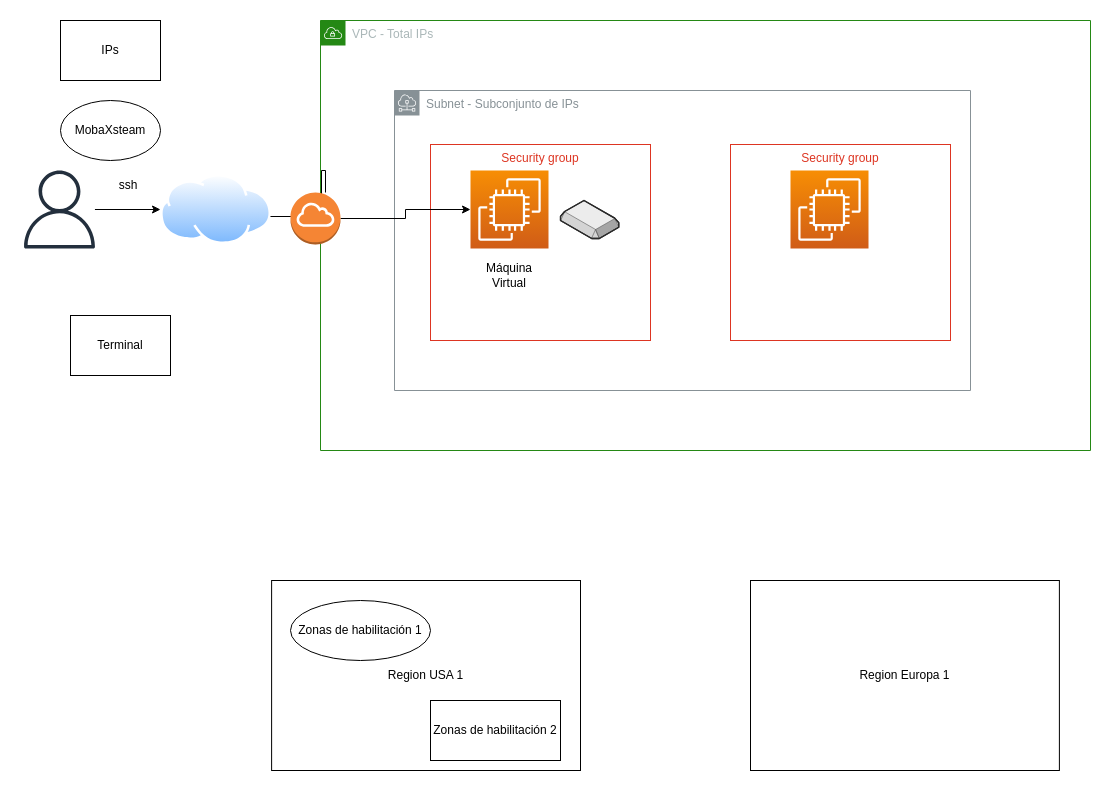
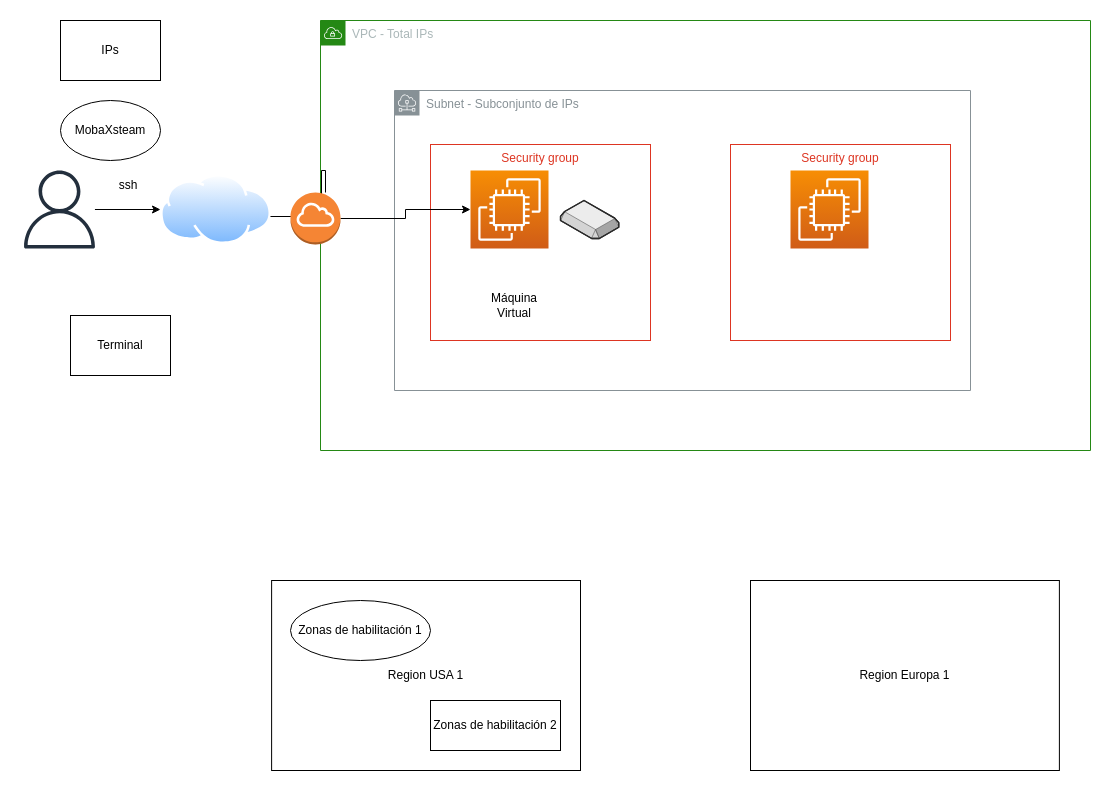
node "Máquina Virtual": moved (510, 276) -> (515, 306)
node "Zonas de habilitación 2": size 130x60 -> 130x50
